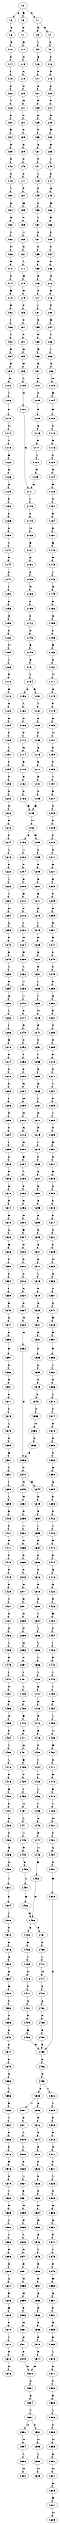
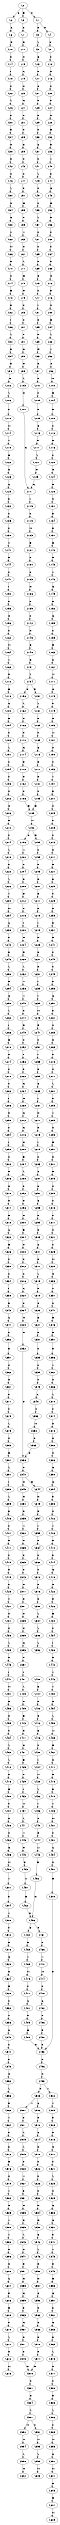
node "S396": removed
edge "S455" -> "S459": label "K" -> "D"
